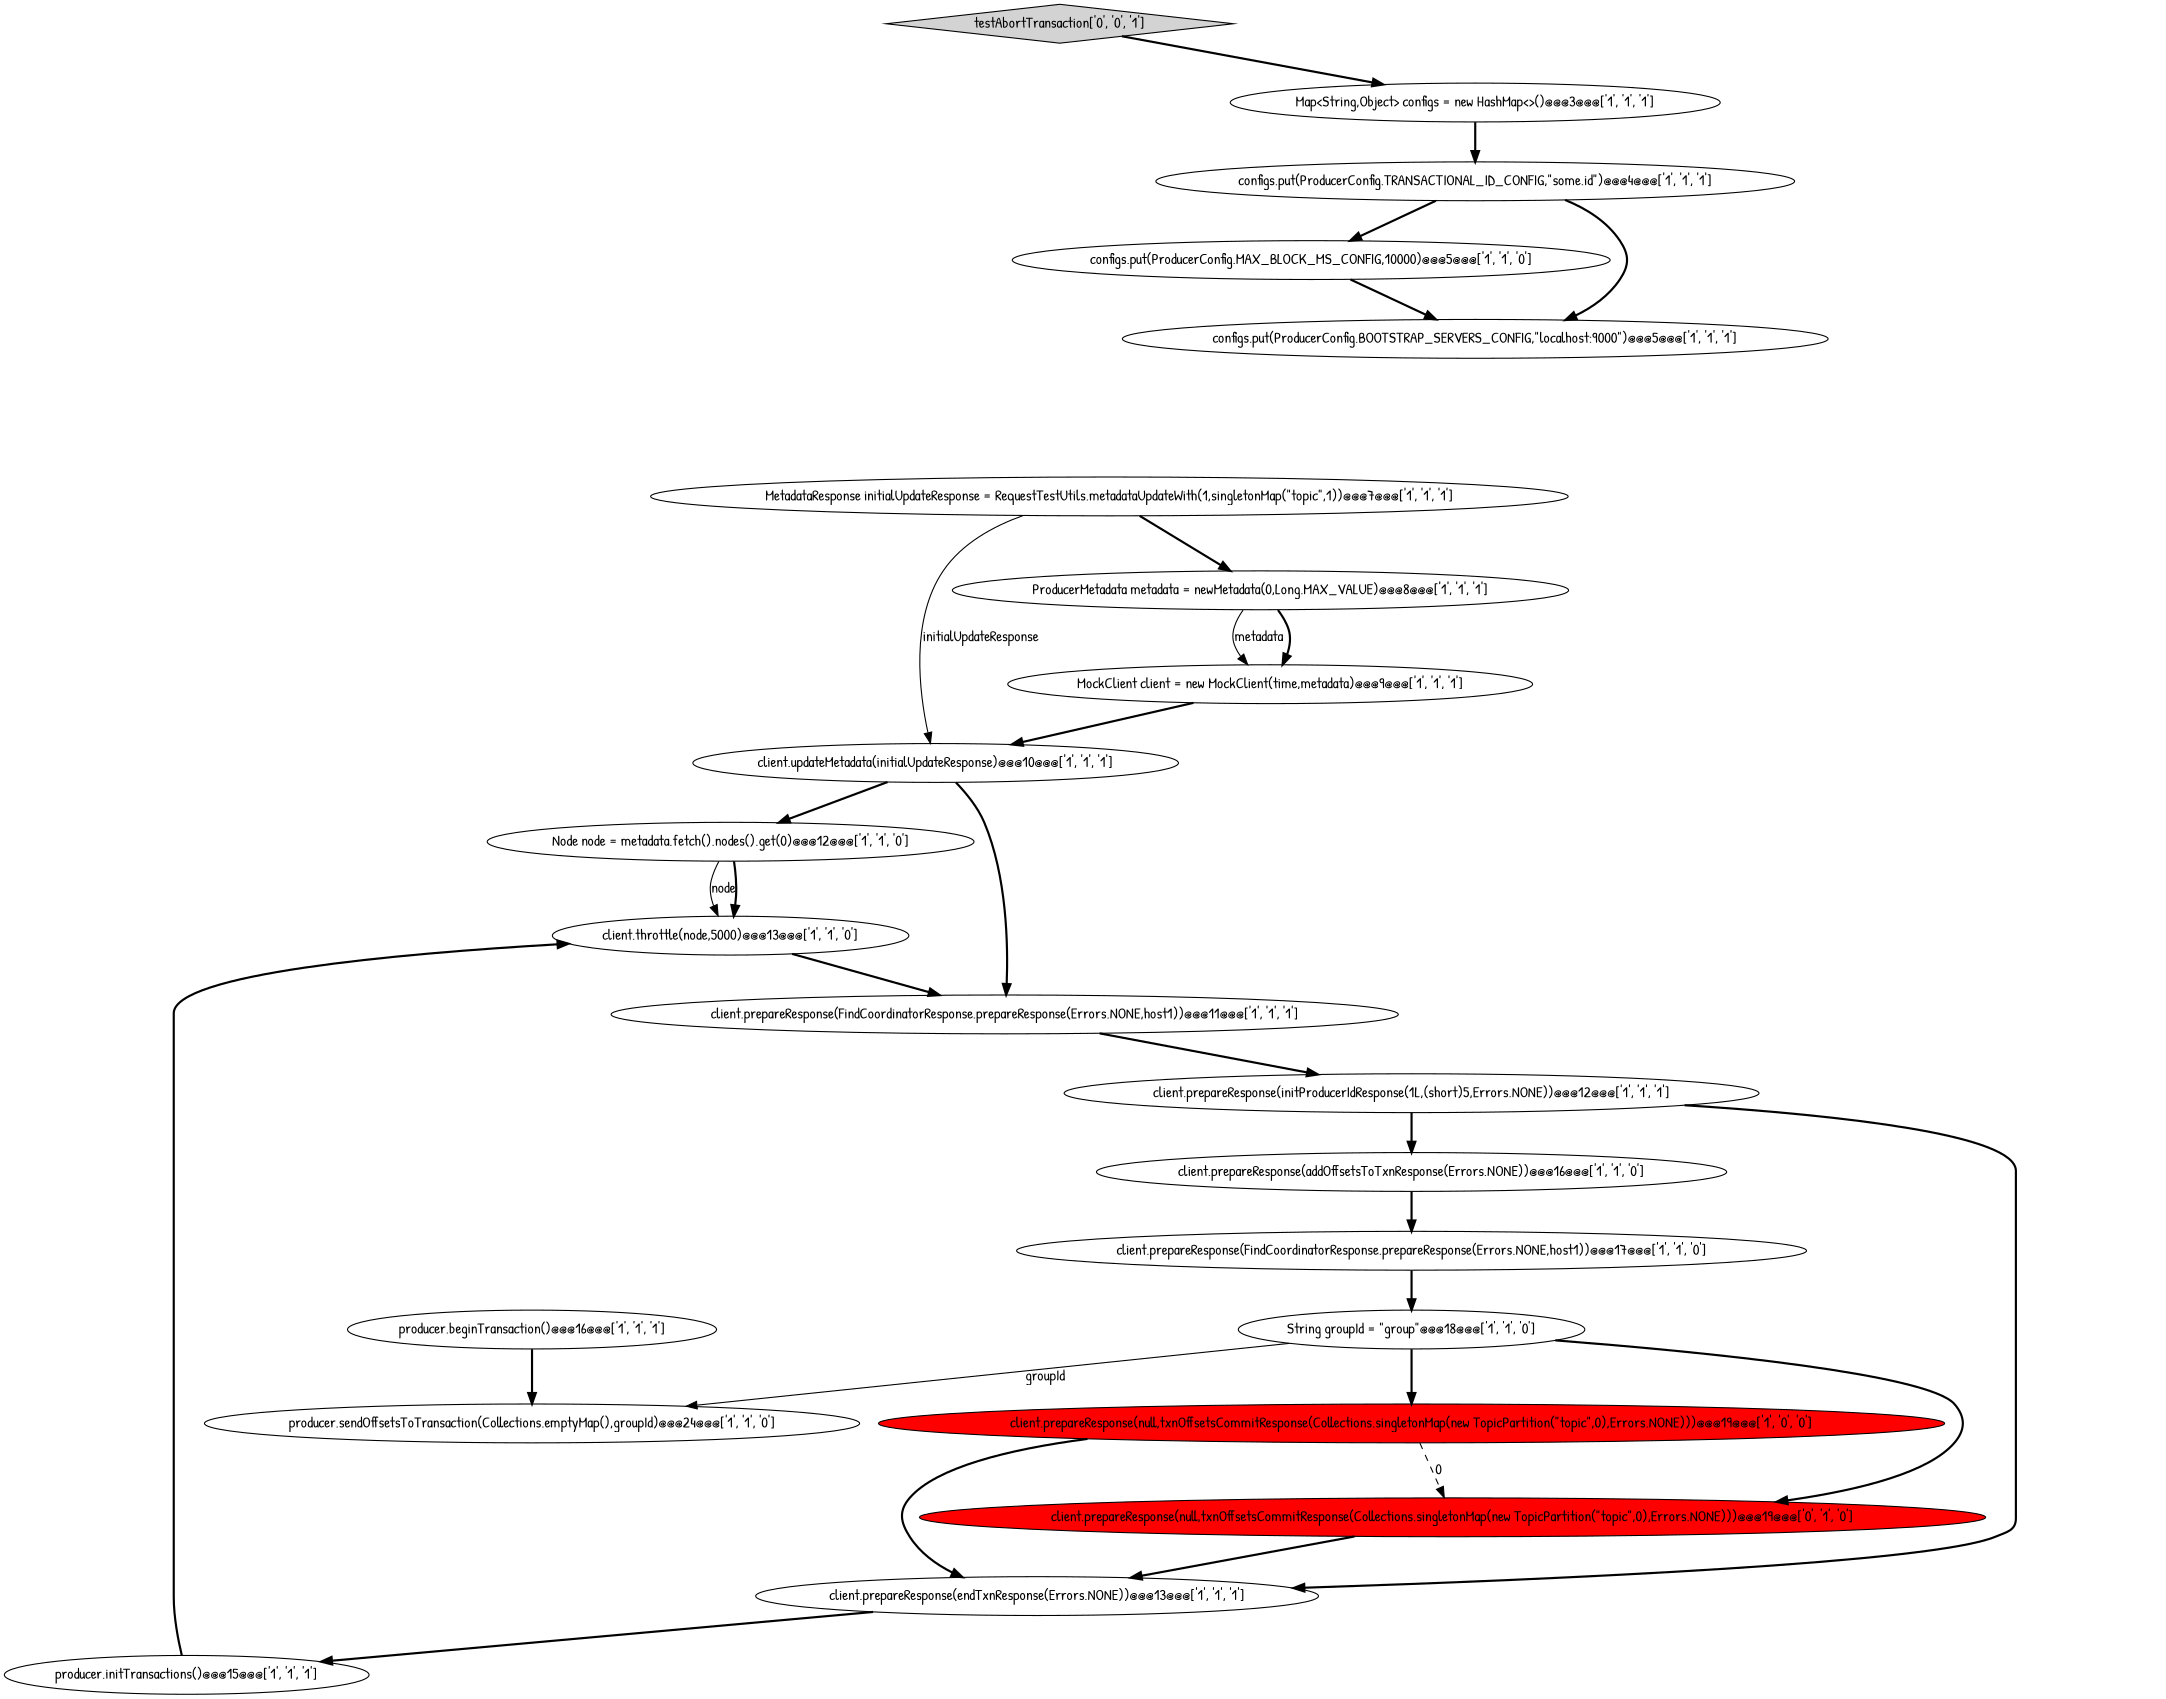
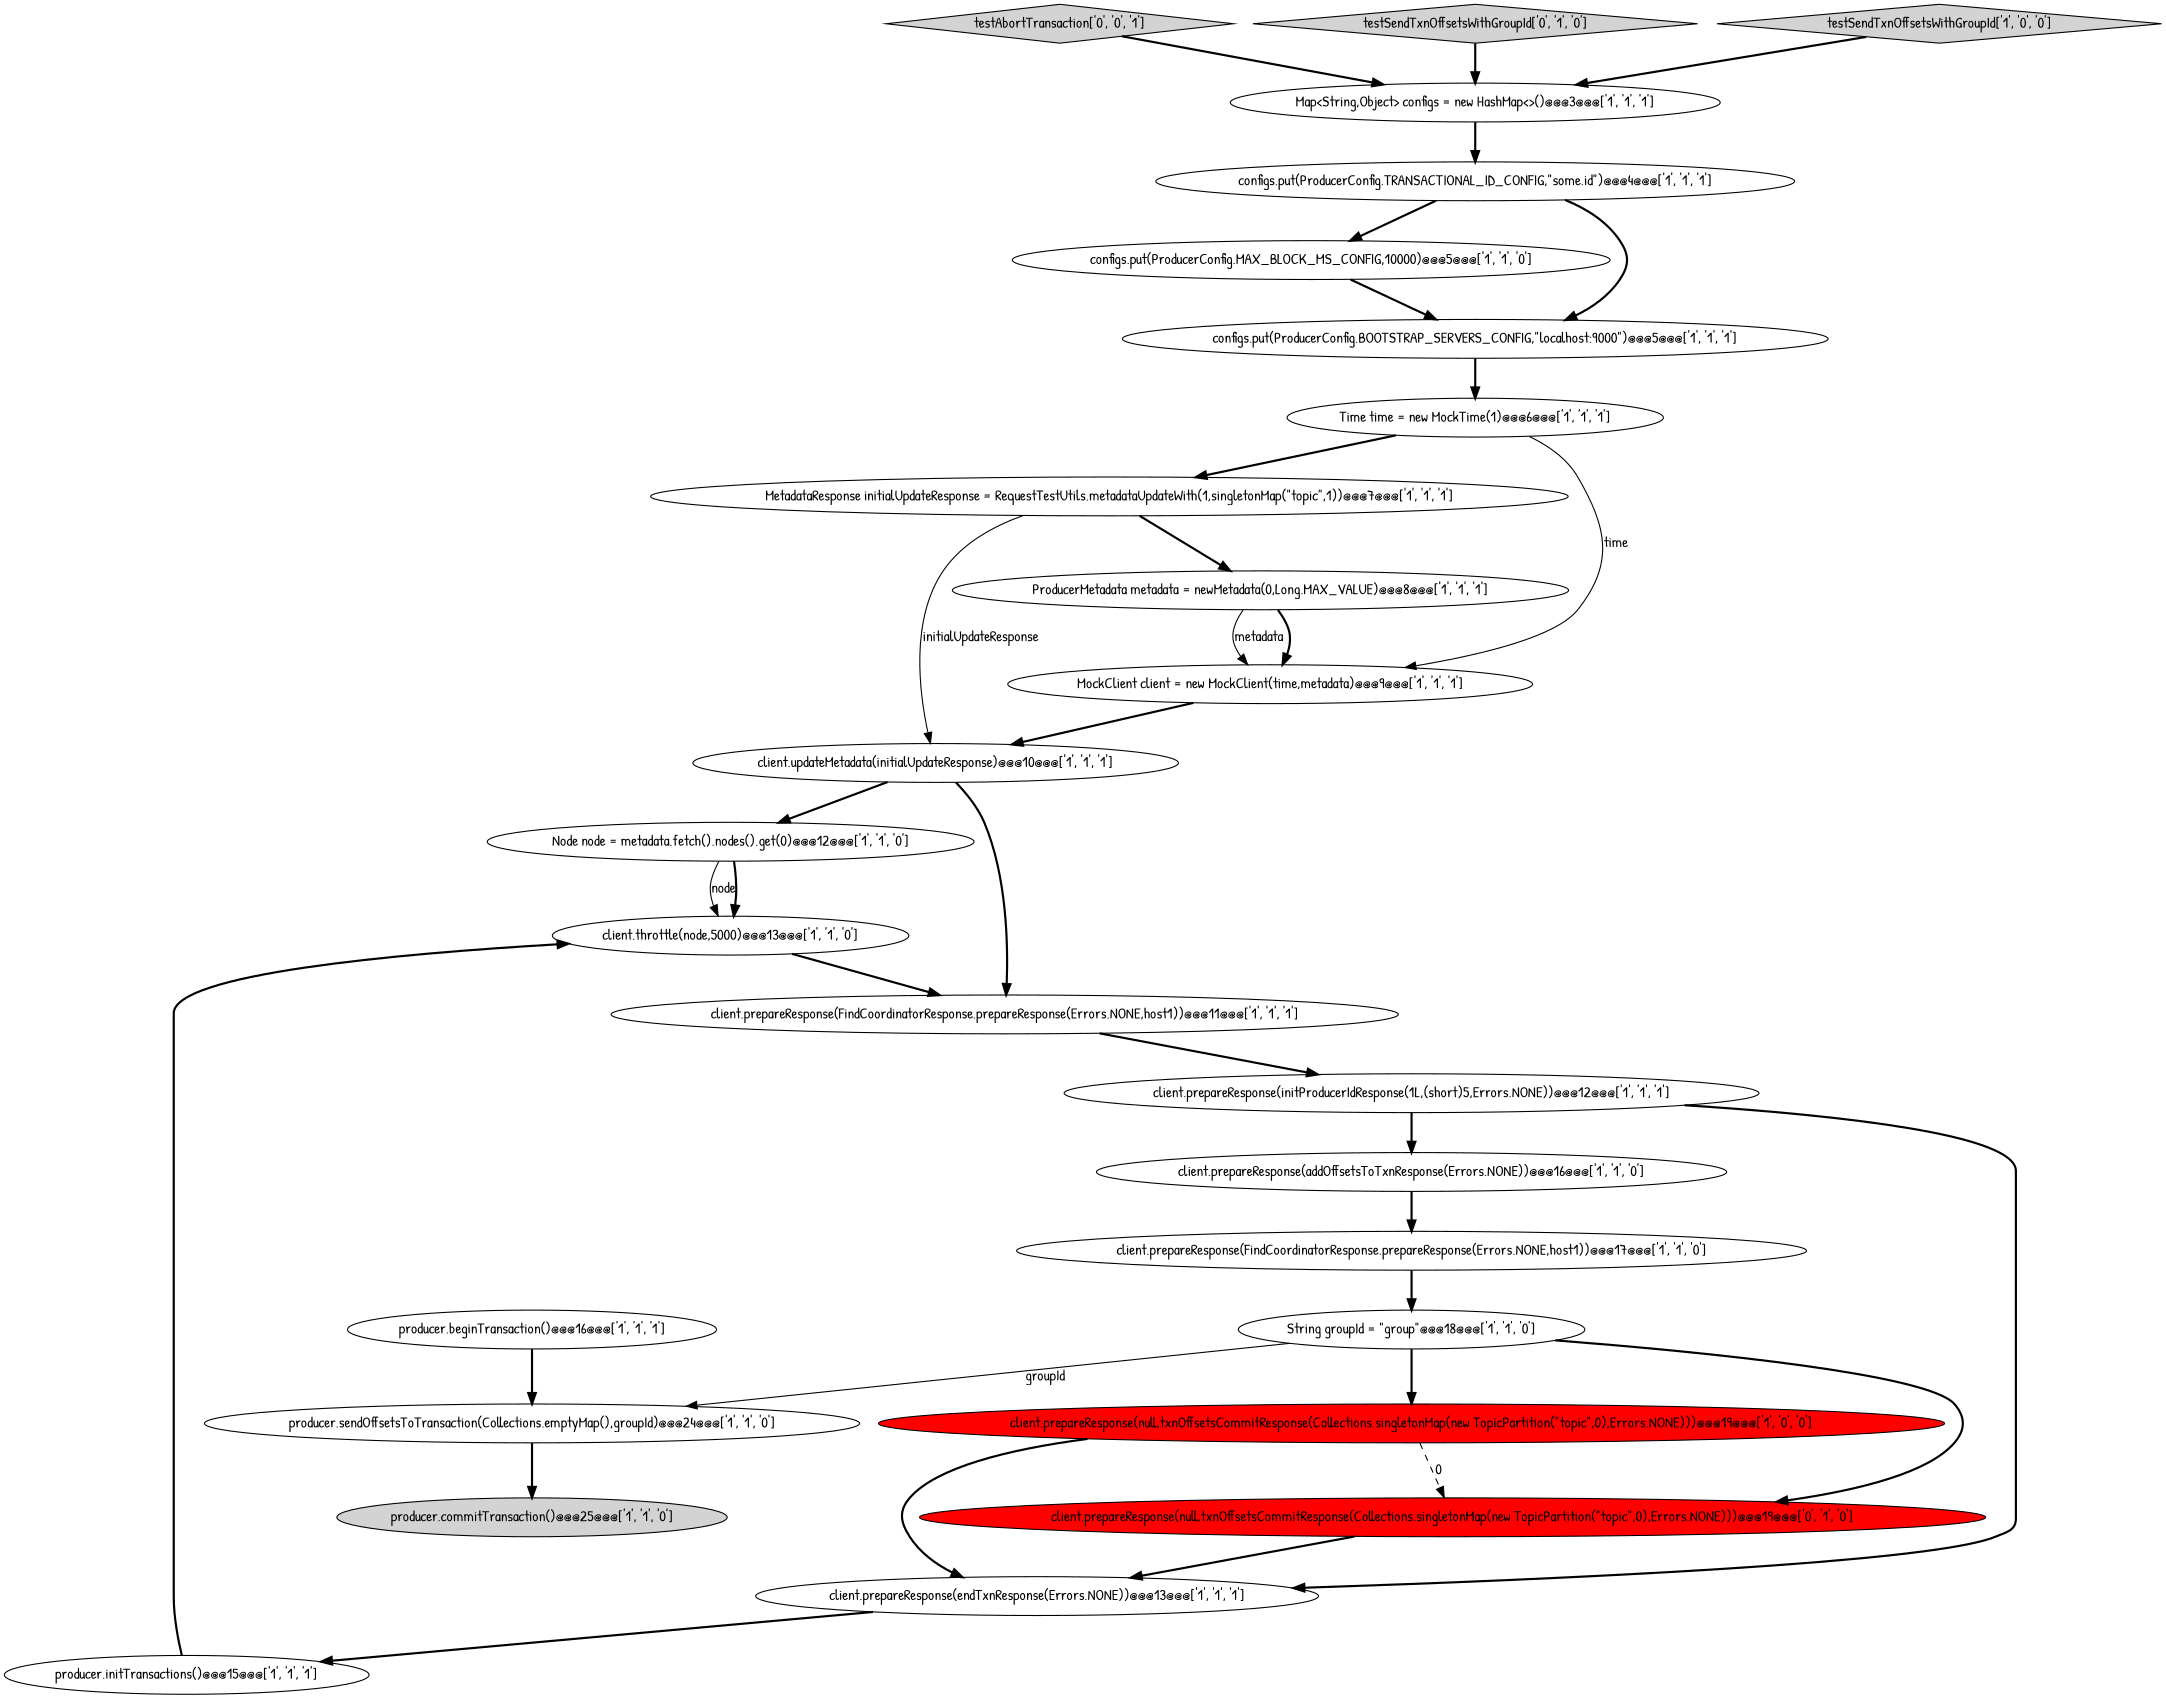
node "testSendTxnOffsetsWithGroupId['0', '1', '0']": added
node "testSendTxnOffsetsWithGroupId['1', '0', '0']": added
node "Time time = new MockTime(1)@@@6@@@['1', '1', '1']": added
node "producer.commitTransaction()@@@25@@@['1', '1', '0']": added
